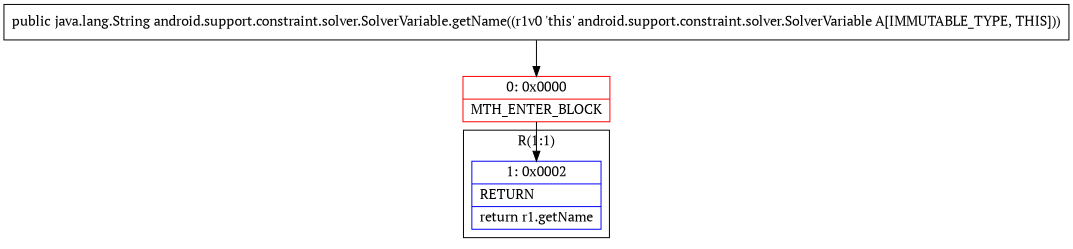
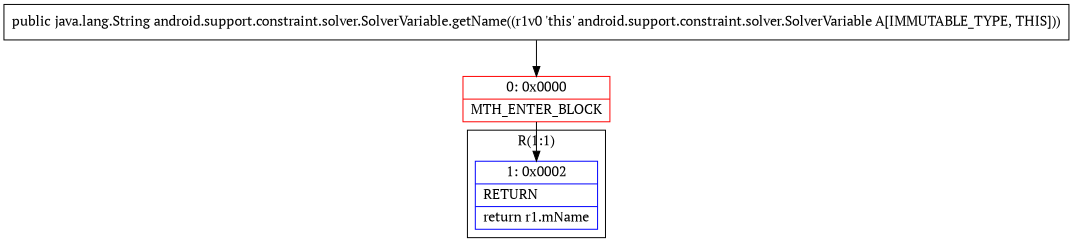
node "1: 0x0002": text "return r1.getName" -> "return r1.mName"
